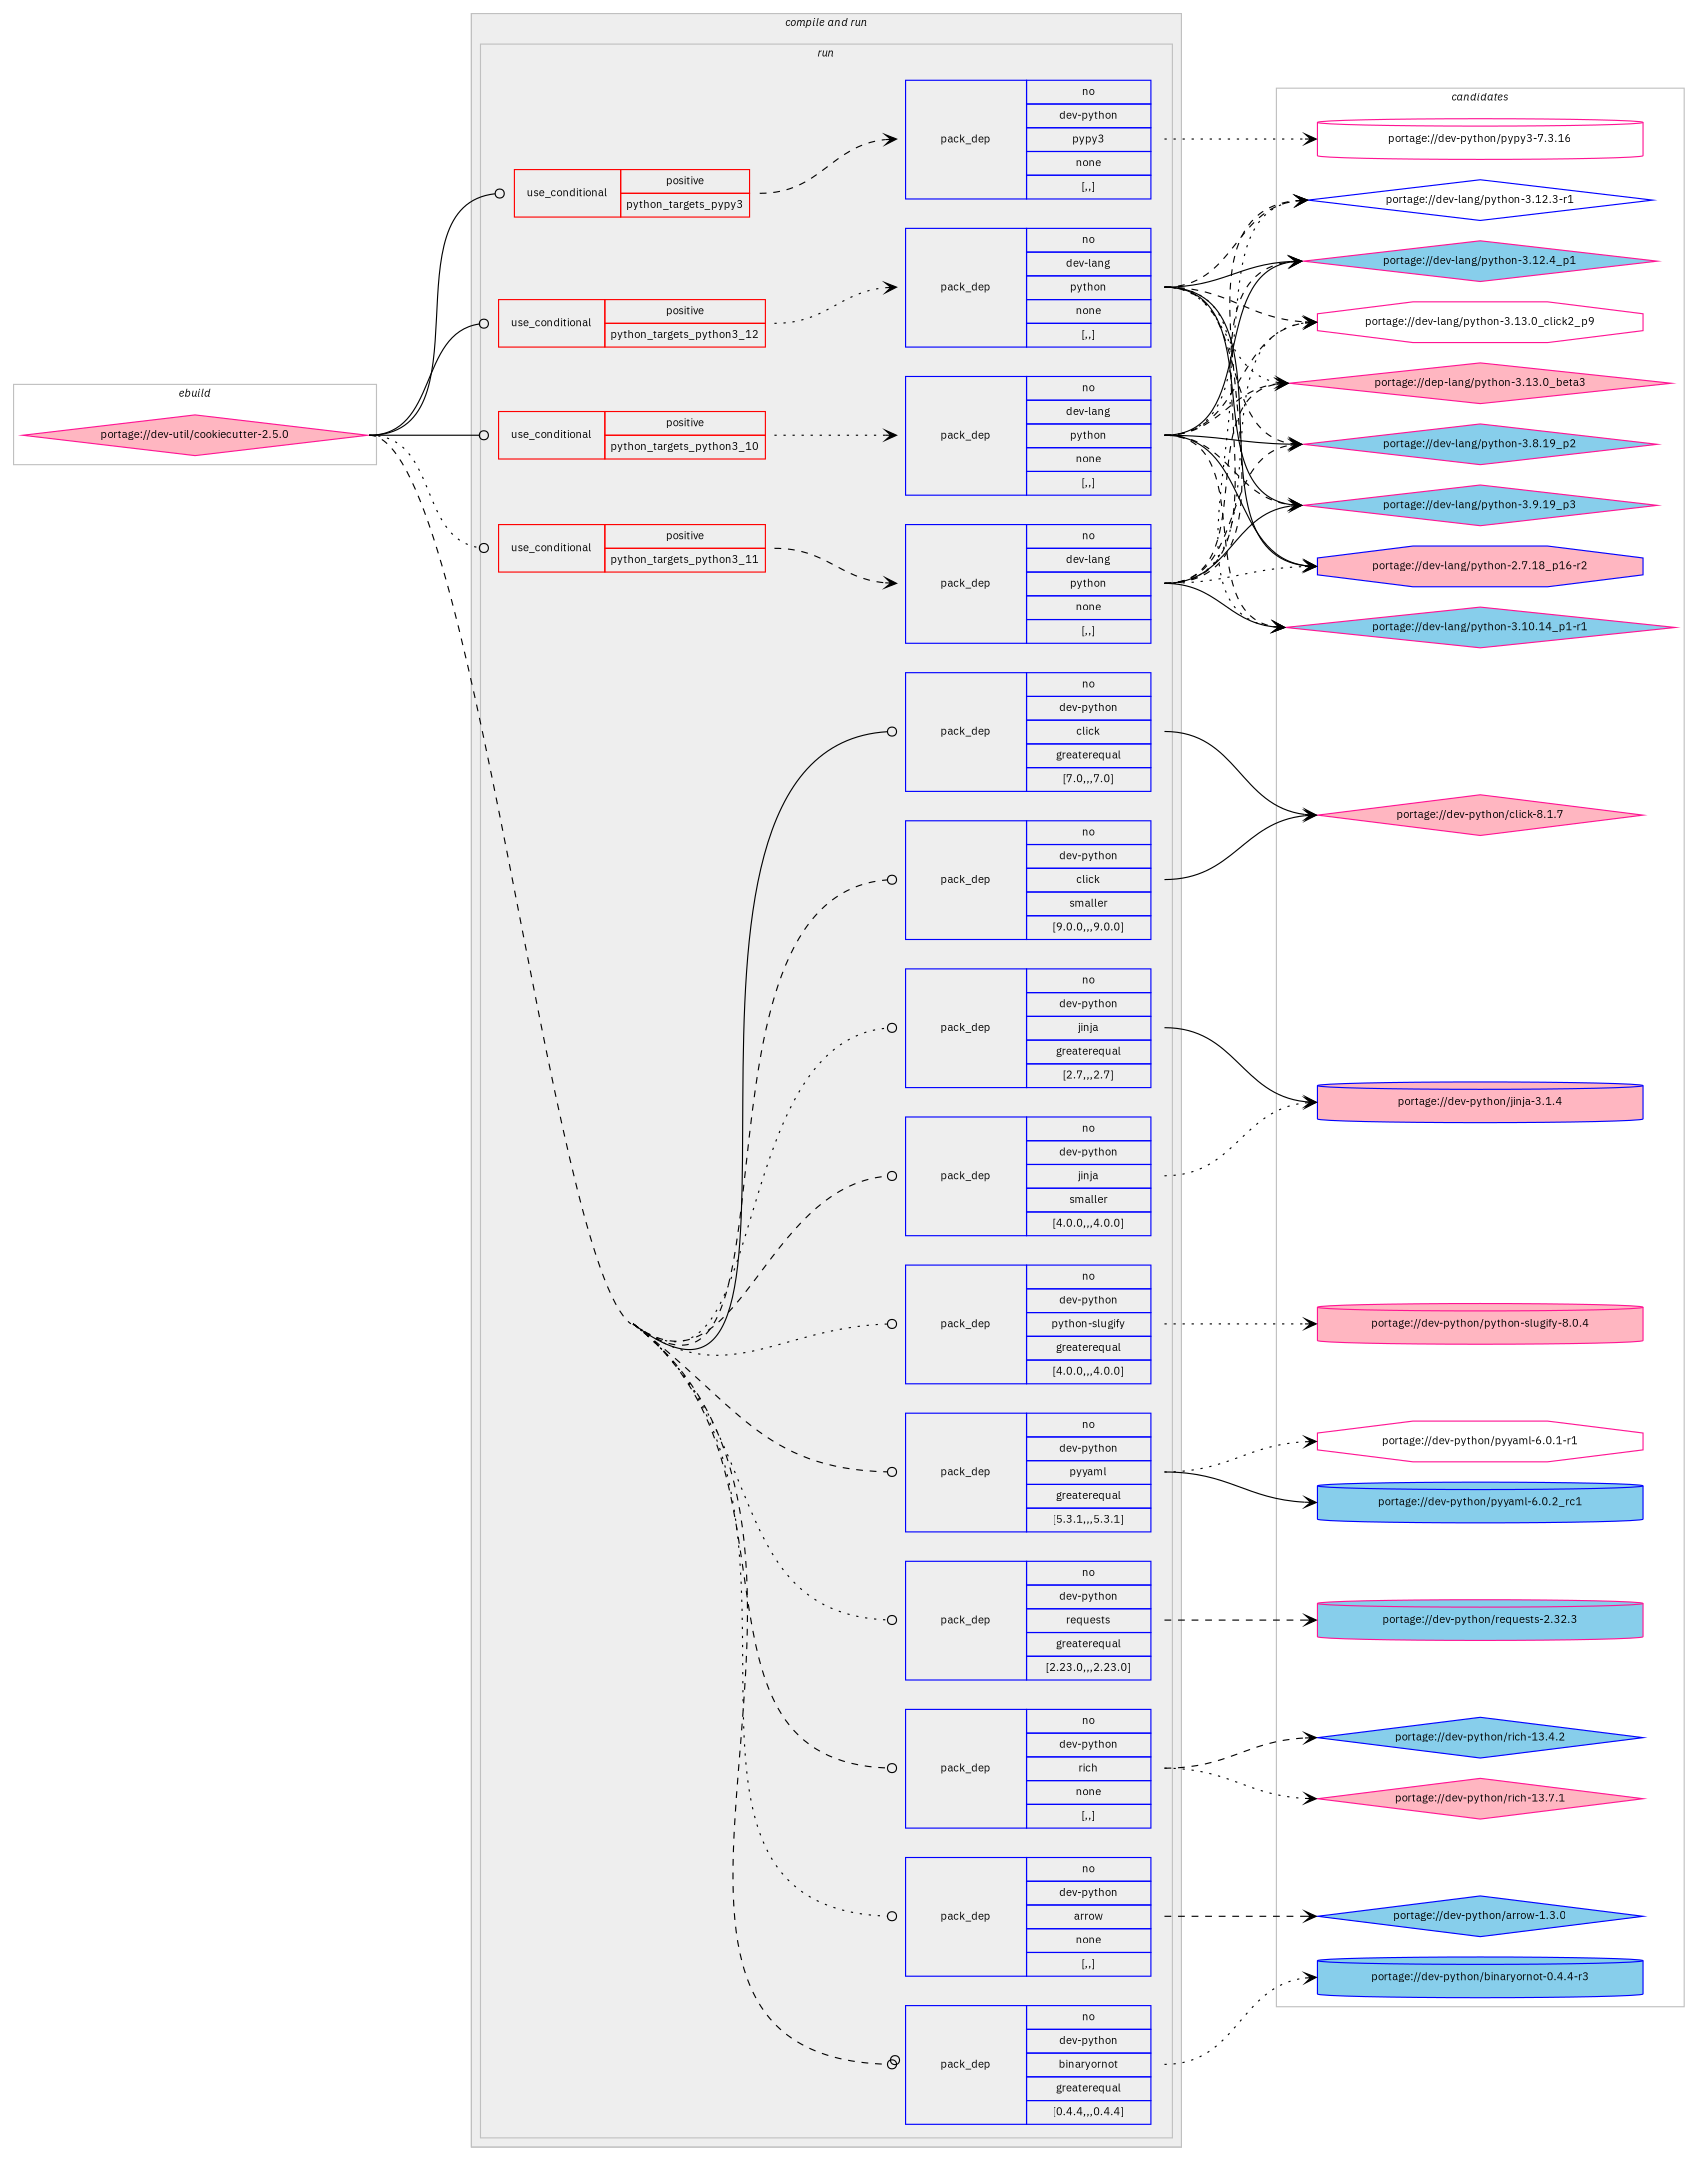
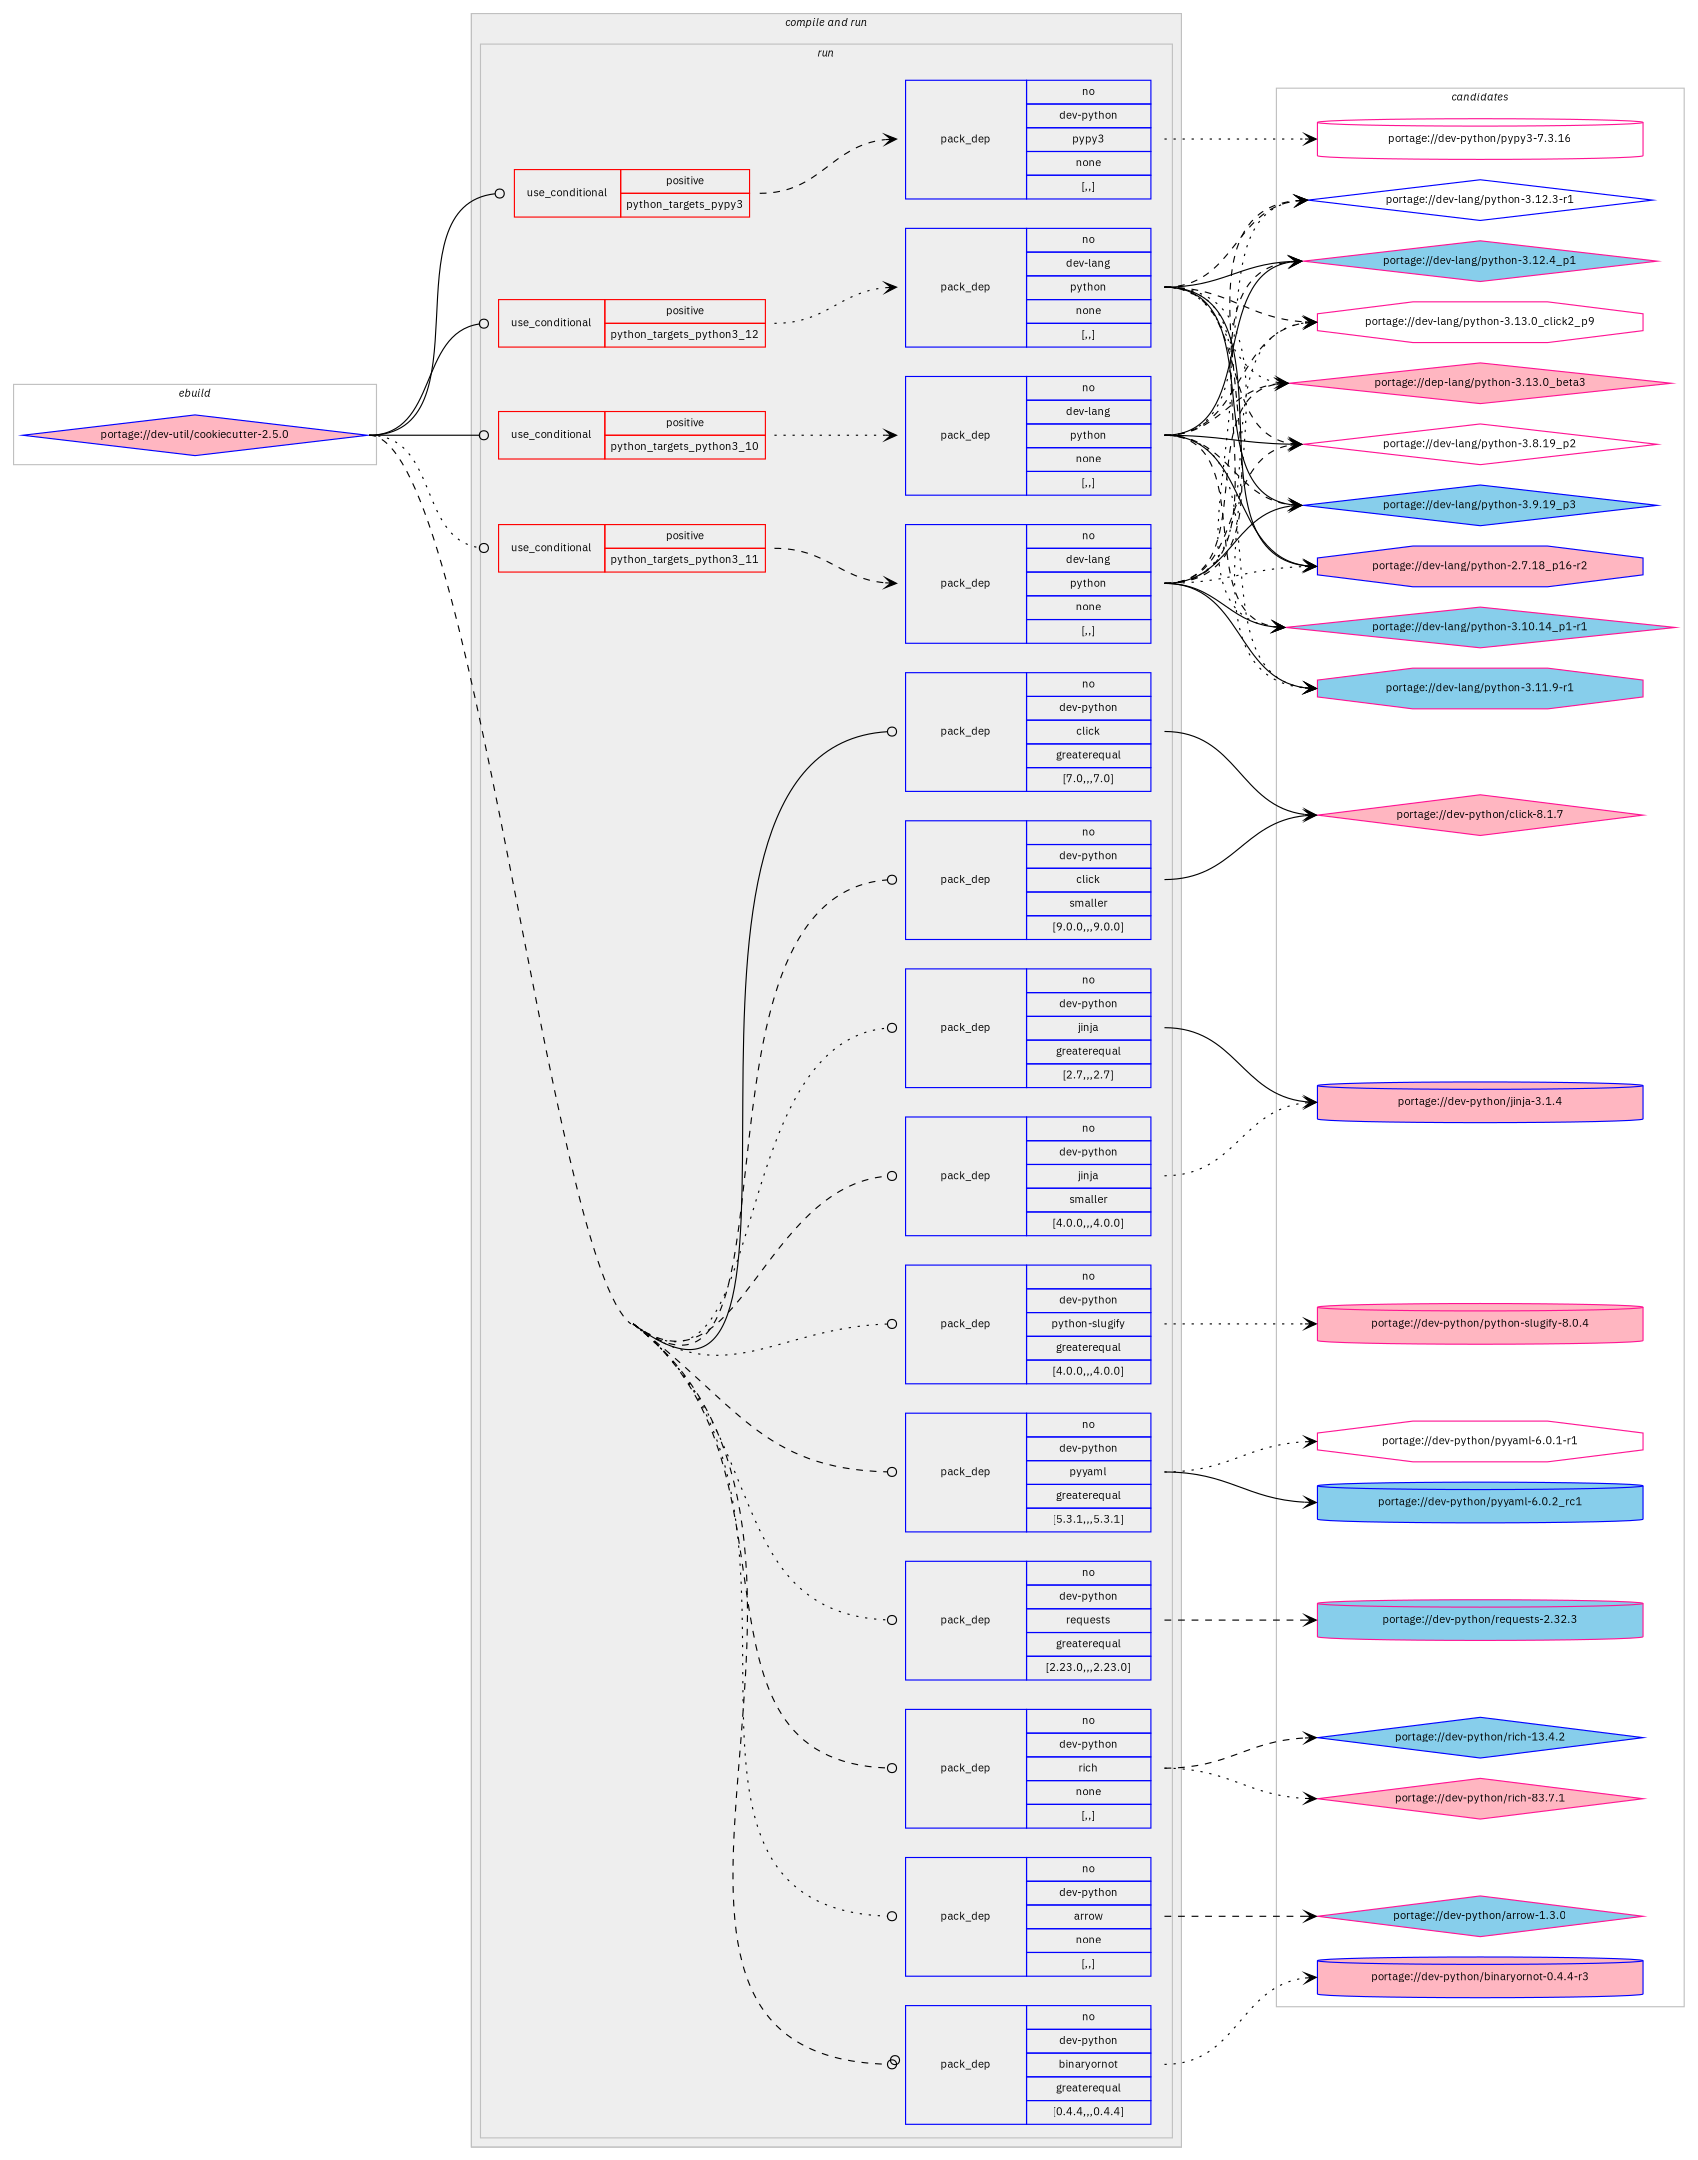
node "portage://dev-util/cookiecutter-2.5.0": color deeppink -> blue
node "portage://dev-lang/python-3.8.19_p2": fillcolor skyblue -> white
node "portage://dev-lang/python-3.9.19_p3": color deeppink -> blue
node "portage://dev-lang/python-3.11.9-r1": added
node "portage://dev-python/rich-13.7.1": label "portage://dev-python/rich-13.7.1" -> "portage://dev-python/rich-83.7.1"
node "portage://dev-python/arrow-1.3.0": color blue -> deeppink
node "portage://dev-python/binaryornot-0.4.4-r3": fillcolor skyblue -> lightpink
